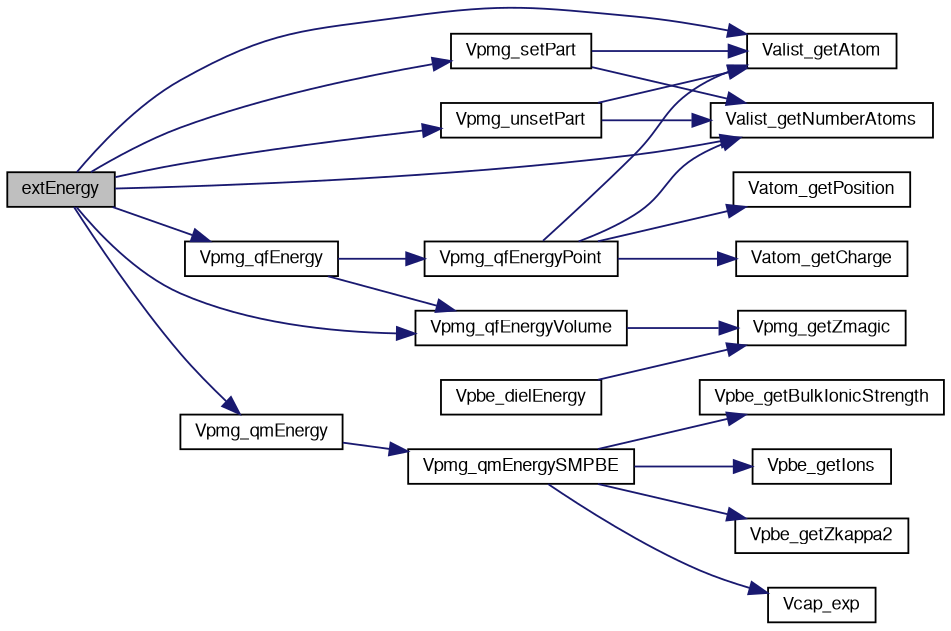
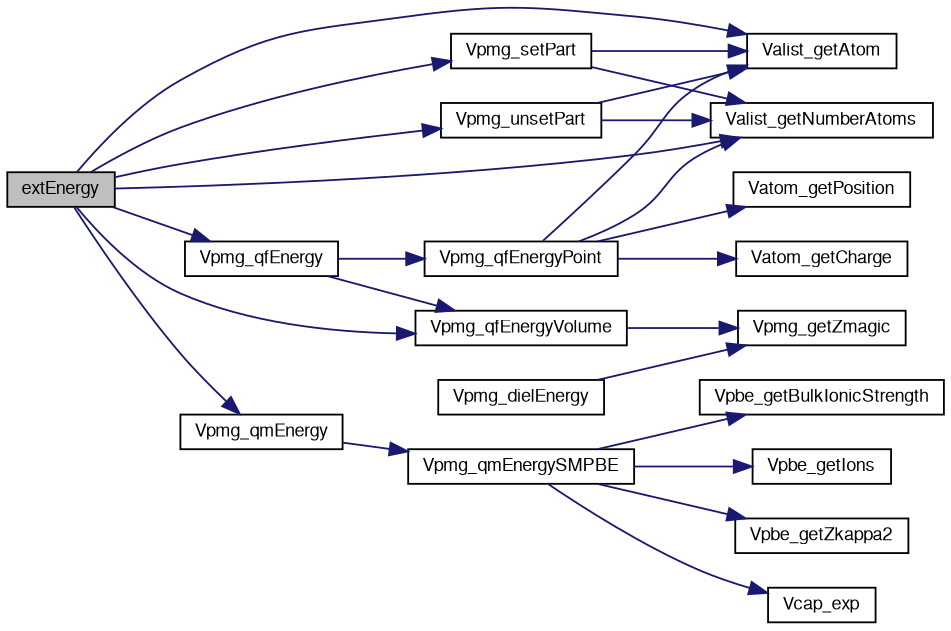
node "Vpbe_dielEnergy": label "Vpbe_dielEnergy" -> "Vpmg_dielEnergy"
